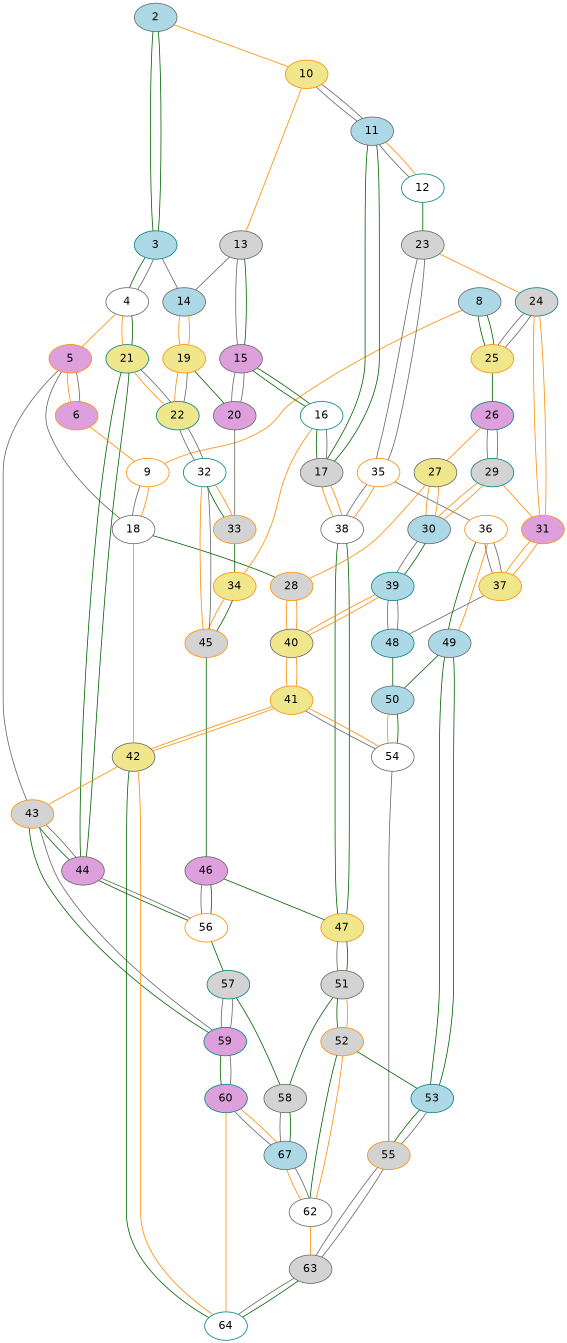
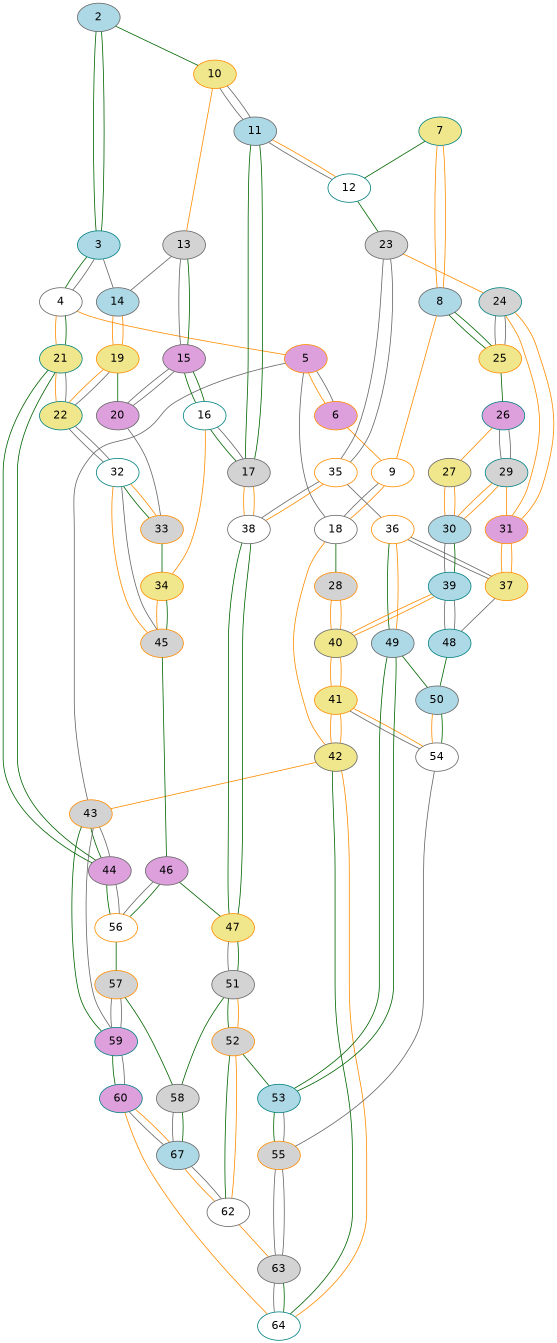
edge "2" -- "10": color darkorange -> darkgreen
node "7": added
edge "27" -- "28": removed
node "57": color teal -> darkorange
